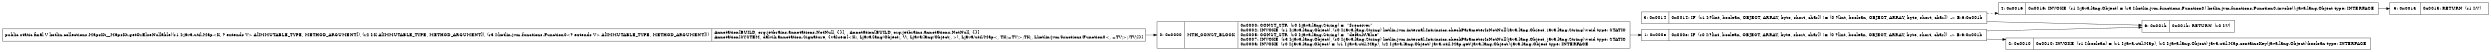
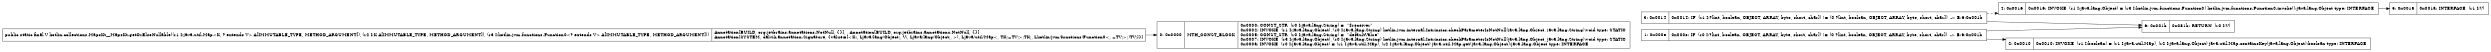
node "5: 0x001a": text "0x001a: RETURN  (r1 I:V)" -> "0x001a: INTERFACE  (r1 I:V)"
node "6: 0x001b": text "0x001b: RETURN  (r0 I:V)" -> "0x081b: RETURN  (r0 I:V)"
edge "0: 0x0000" -> "1: 0x000e": removed
